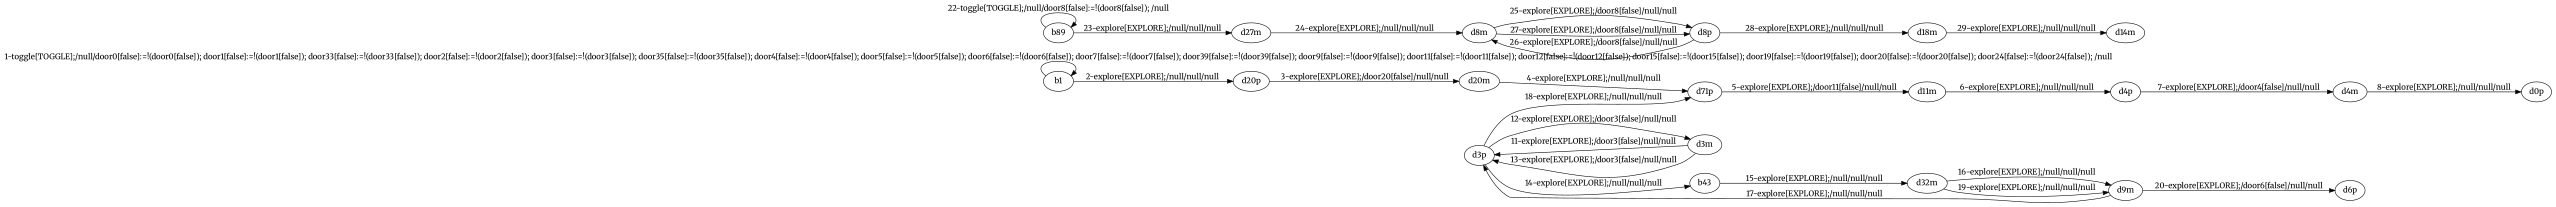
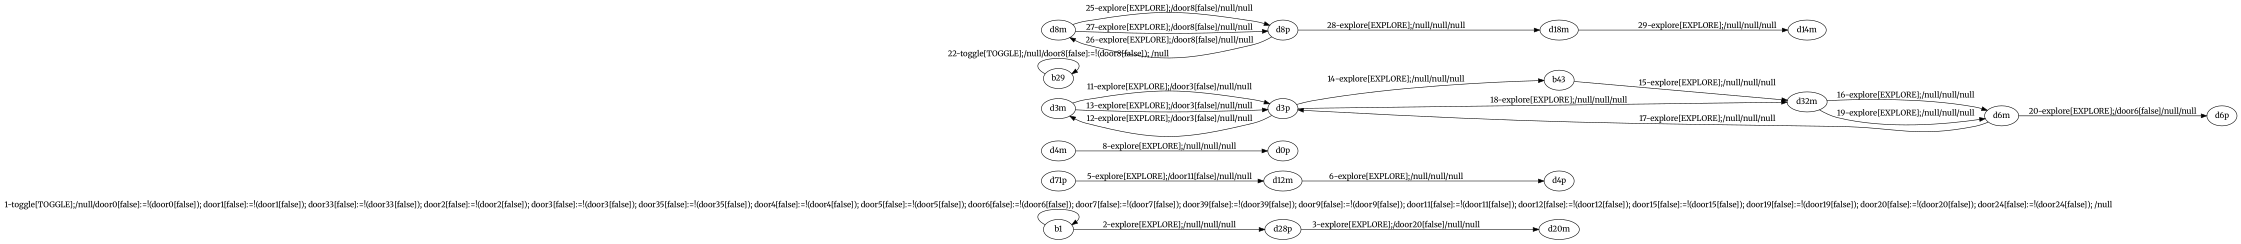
node "b89": label "b89" -> "b29"
node "d27m": removed
node "d20p": label "d20p" -> "d28p"
edge "d20m" -> "d71p": removed, label "4-explore[EXPLORE];/null/null/null"
node "d11m": label "d11m" -> "d12m"
edge "d4p" -> "d4m": removed, label "7-explore[EXPLORE];/door4[false]/null/null"
edge "d3p" -> "d71p": now "d3p" -> "d32m"
node "d9m": label "d9m" -> "d6m"
